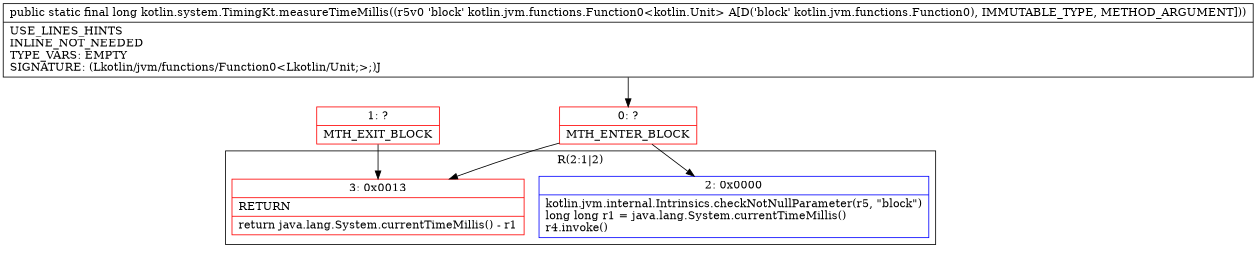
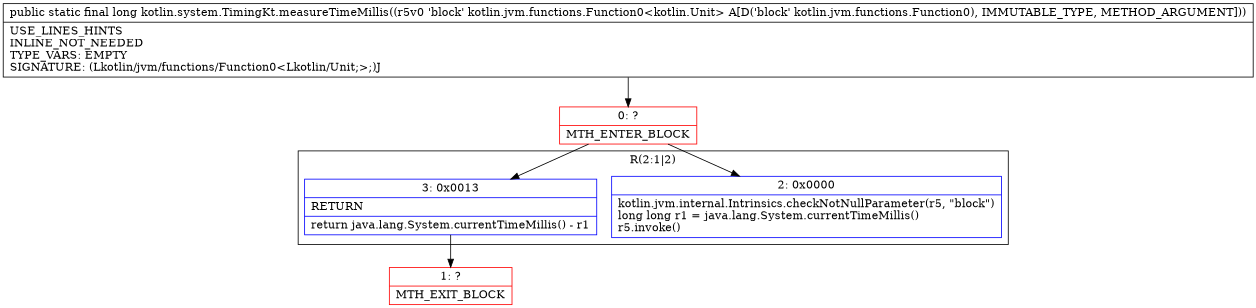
edge "1: ?" -> "3: 0x0013": reversed
node "3: 0x0013": color red -> blue
node "2: 0x0000": text "r4.invoke()" -> "r5.invoke()"
